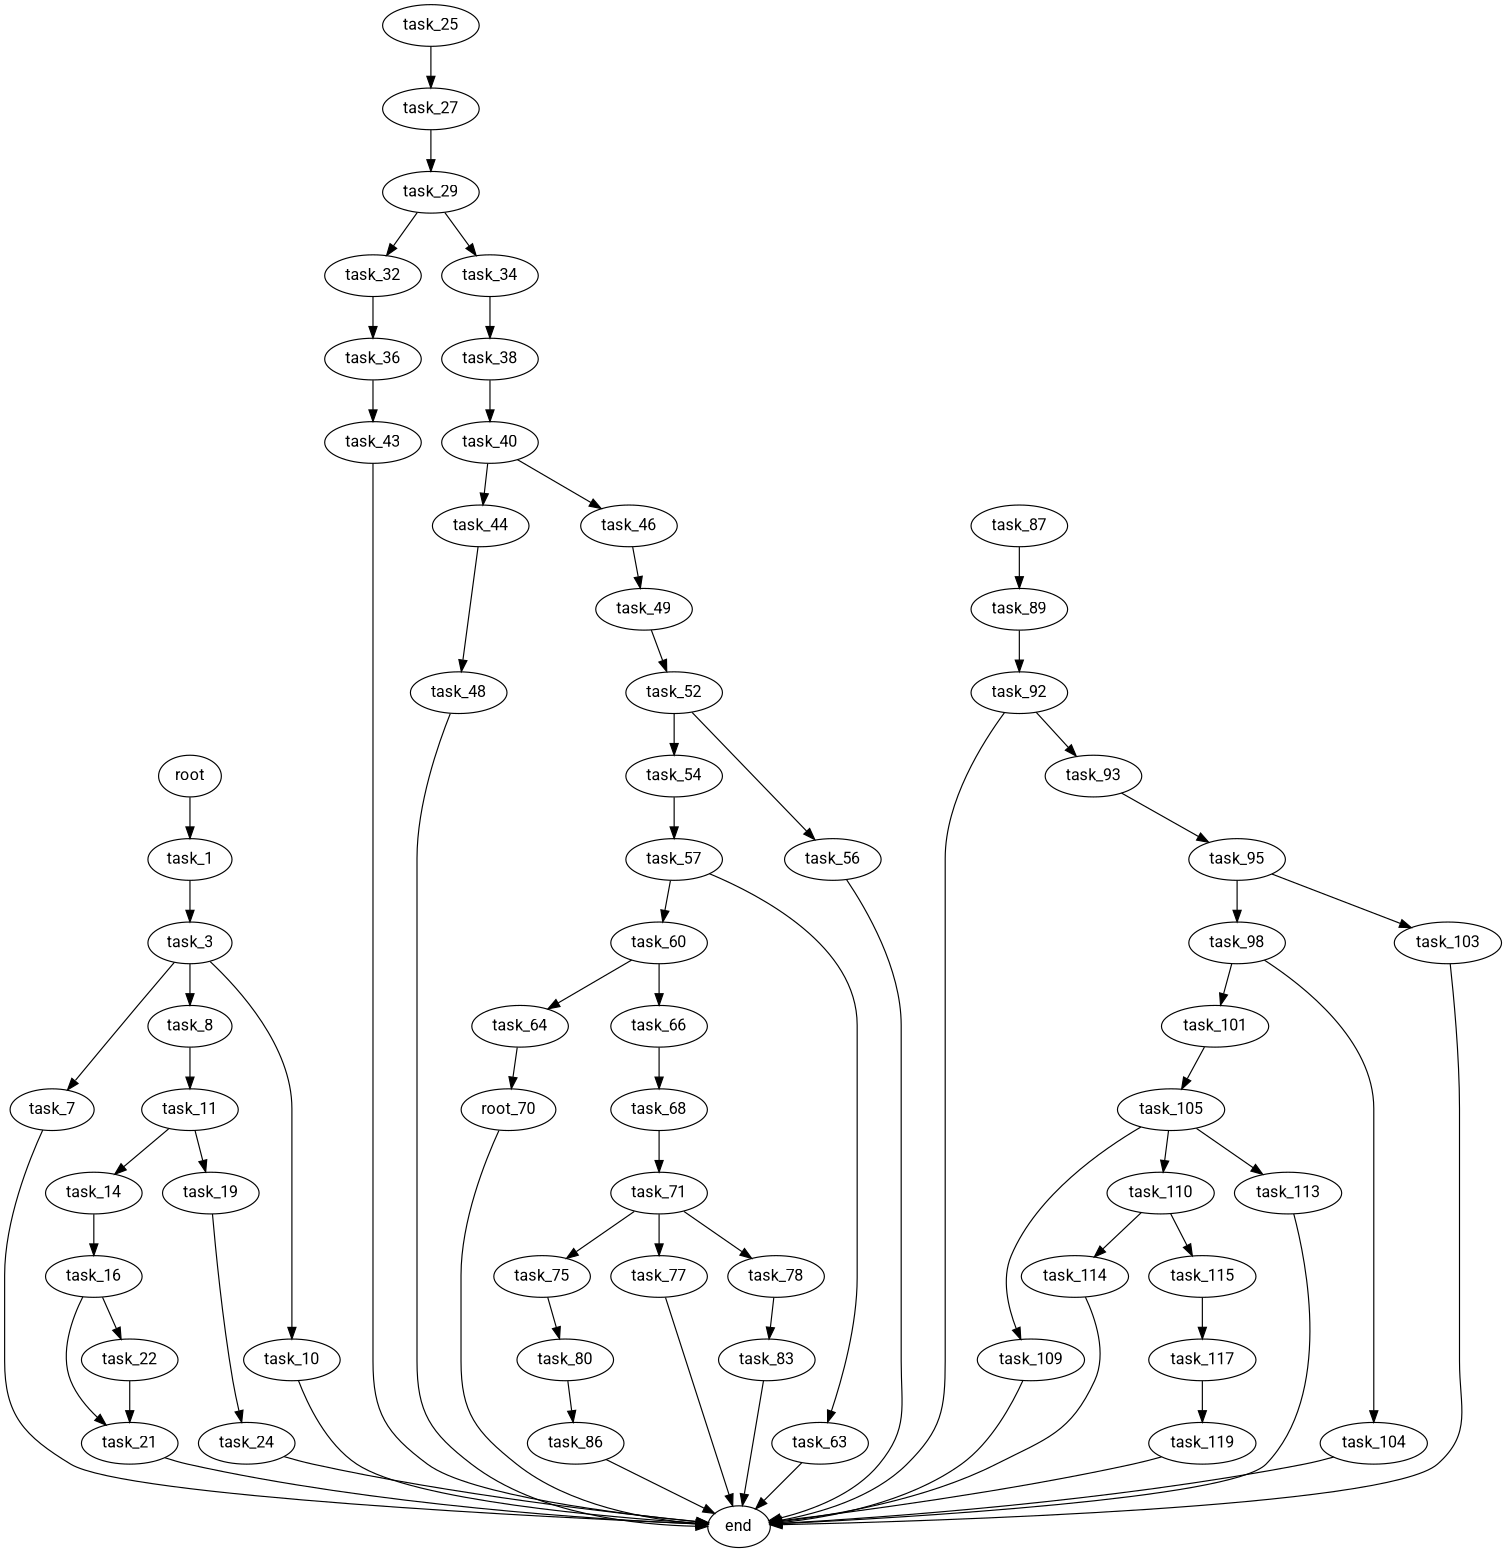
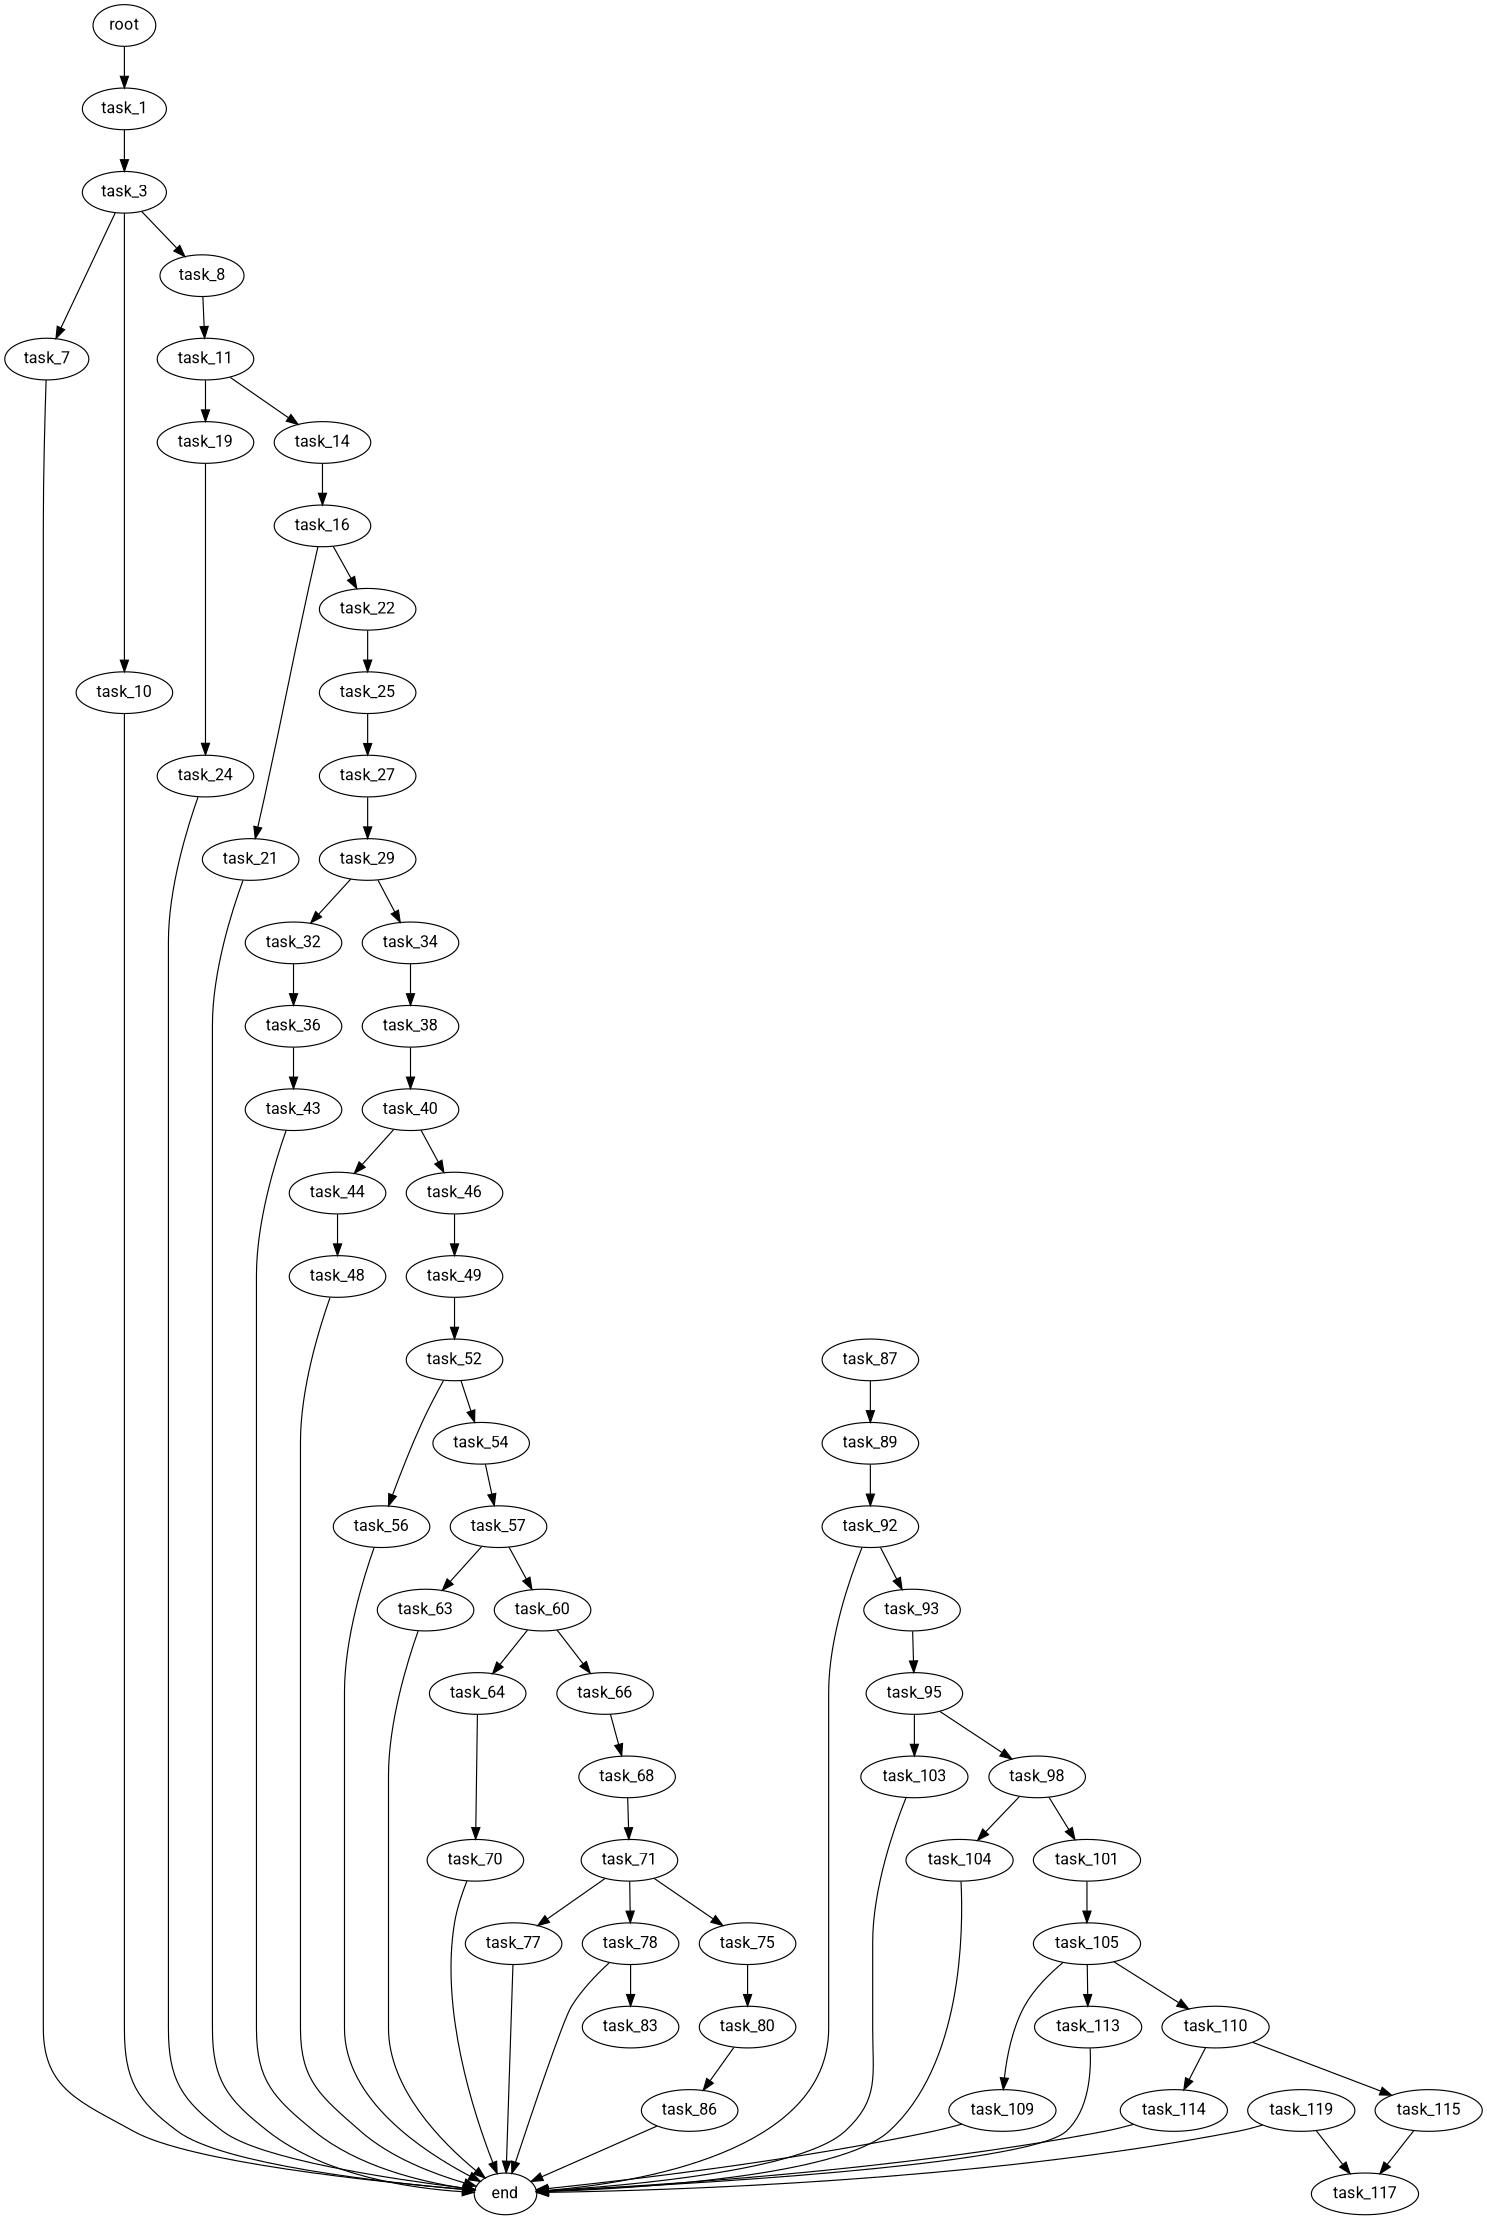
node "root_70": label "root_70" -> "task_70"
edge "task_22" -> "task_21": now "task_22" -> "task_25"
edge "task_117" -> "task_119": reversed
edge "task_83" -> "end": now "task_78" -> "end"
